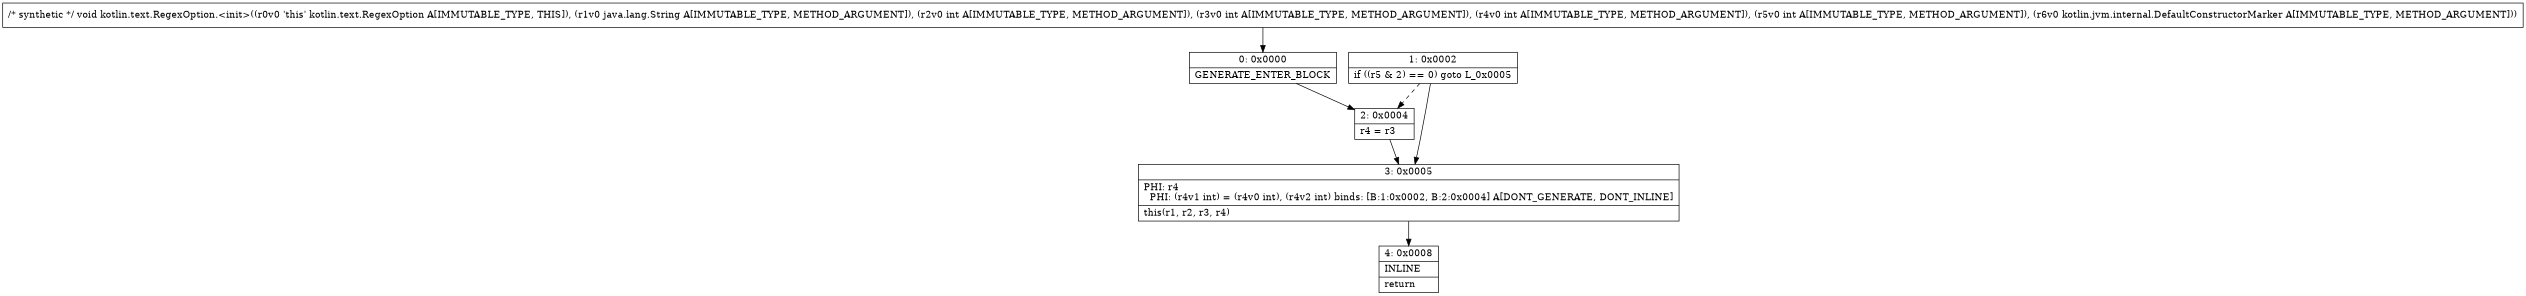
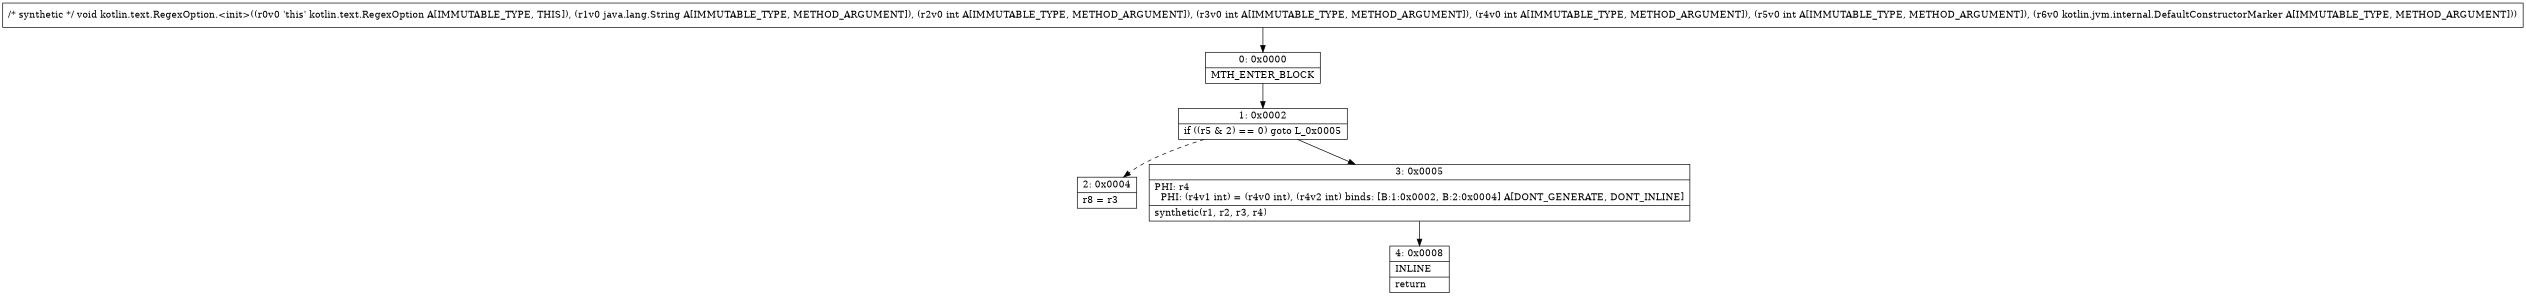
node "0: 0x0000": text "GENERATE_ENTER_BLOCK" -> "MTH_ENTER_BLOCK"
edge "0: 0x0000" -> "2: 0x0004": now "0: 0x0000" -> "1: 0x0002"
node "2: 0x0004": text "r4 = r3" -> "r8 = r3"
edge "2: 0x0004" -> "3: 0x0005": removed
node "3: 0x0005": text "this(r1, r2, r3, r4)" -> "synthetic(r1, r2, r3, r4)"
